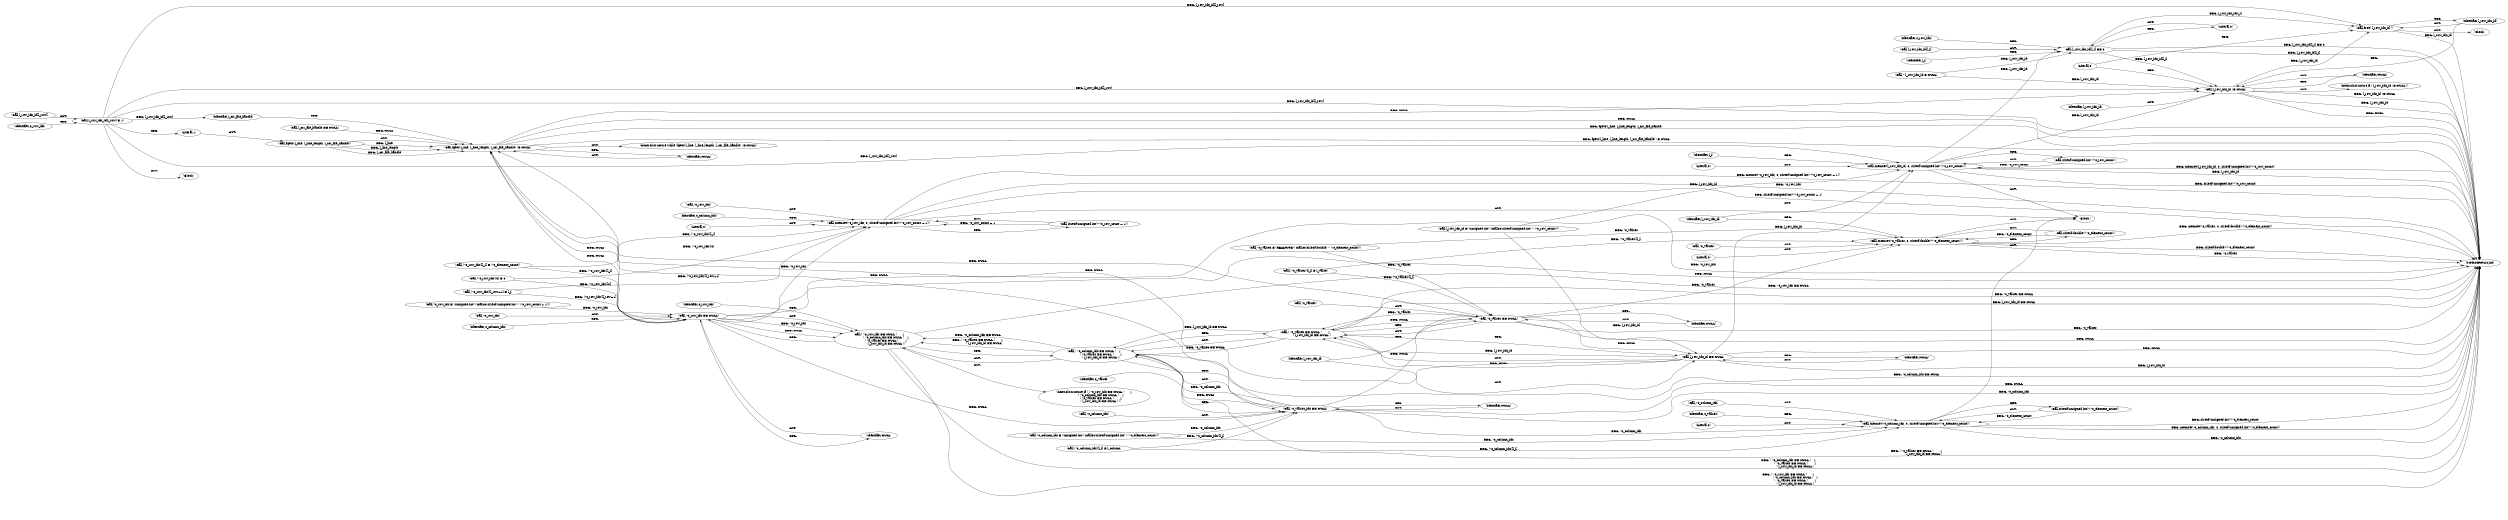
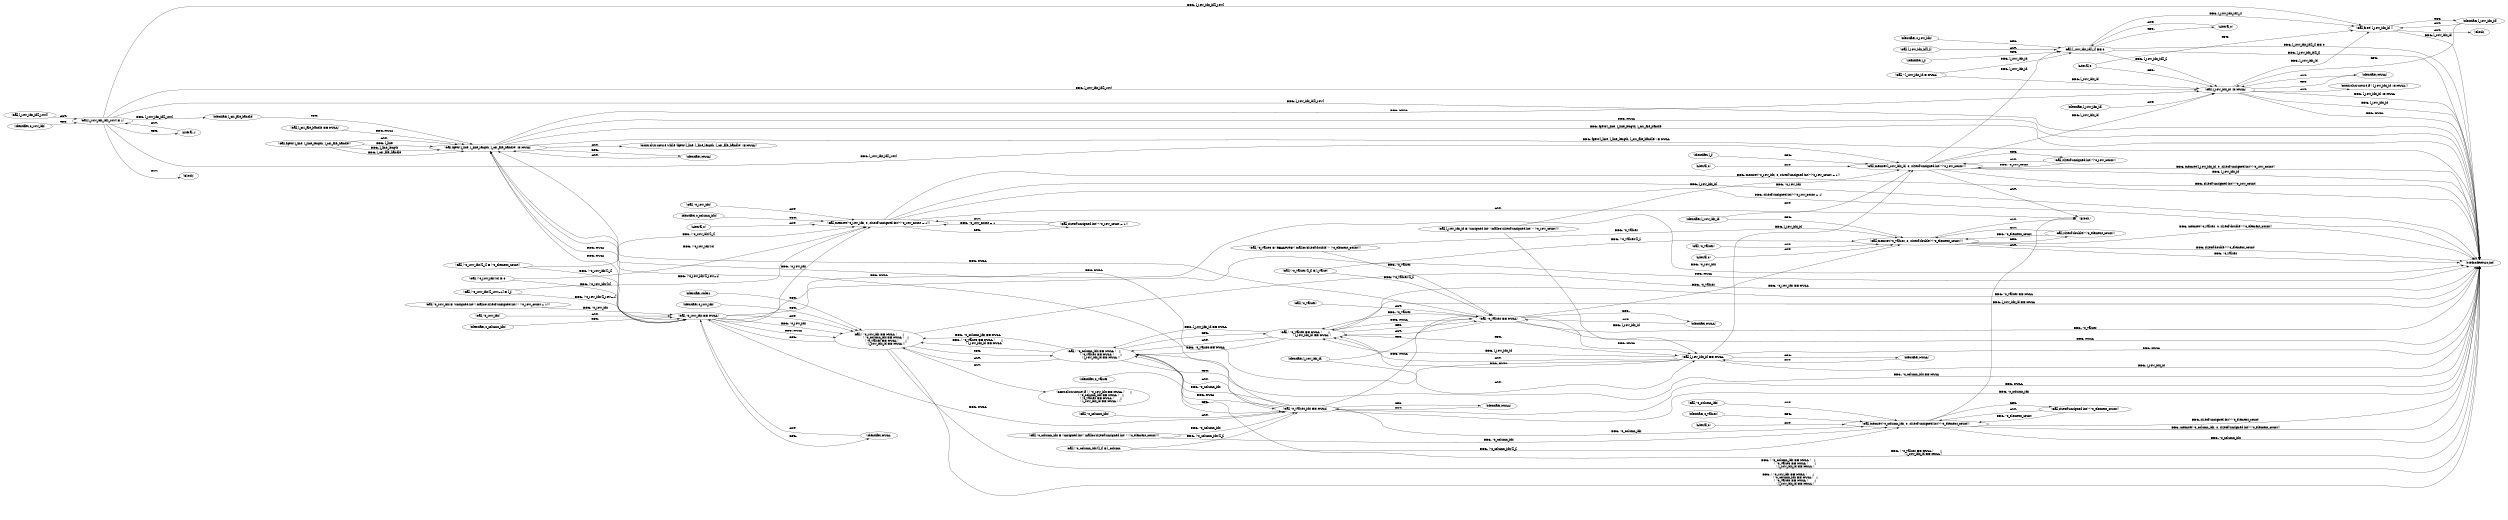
edge "(Literal,1)" -> "(Call,fgets(l_line, l_line_length, l_csr_file_handle))": now "(Literal,1)" -> "(Call,l_row_idx_id[l_row] = 1)"
node "(Identifier,stderr)": added
